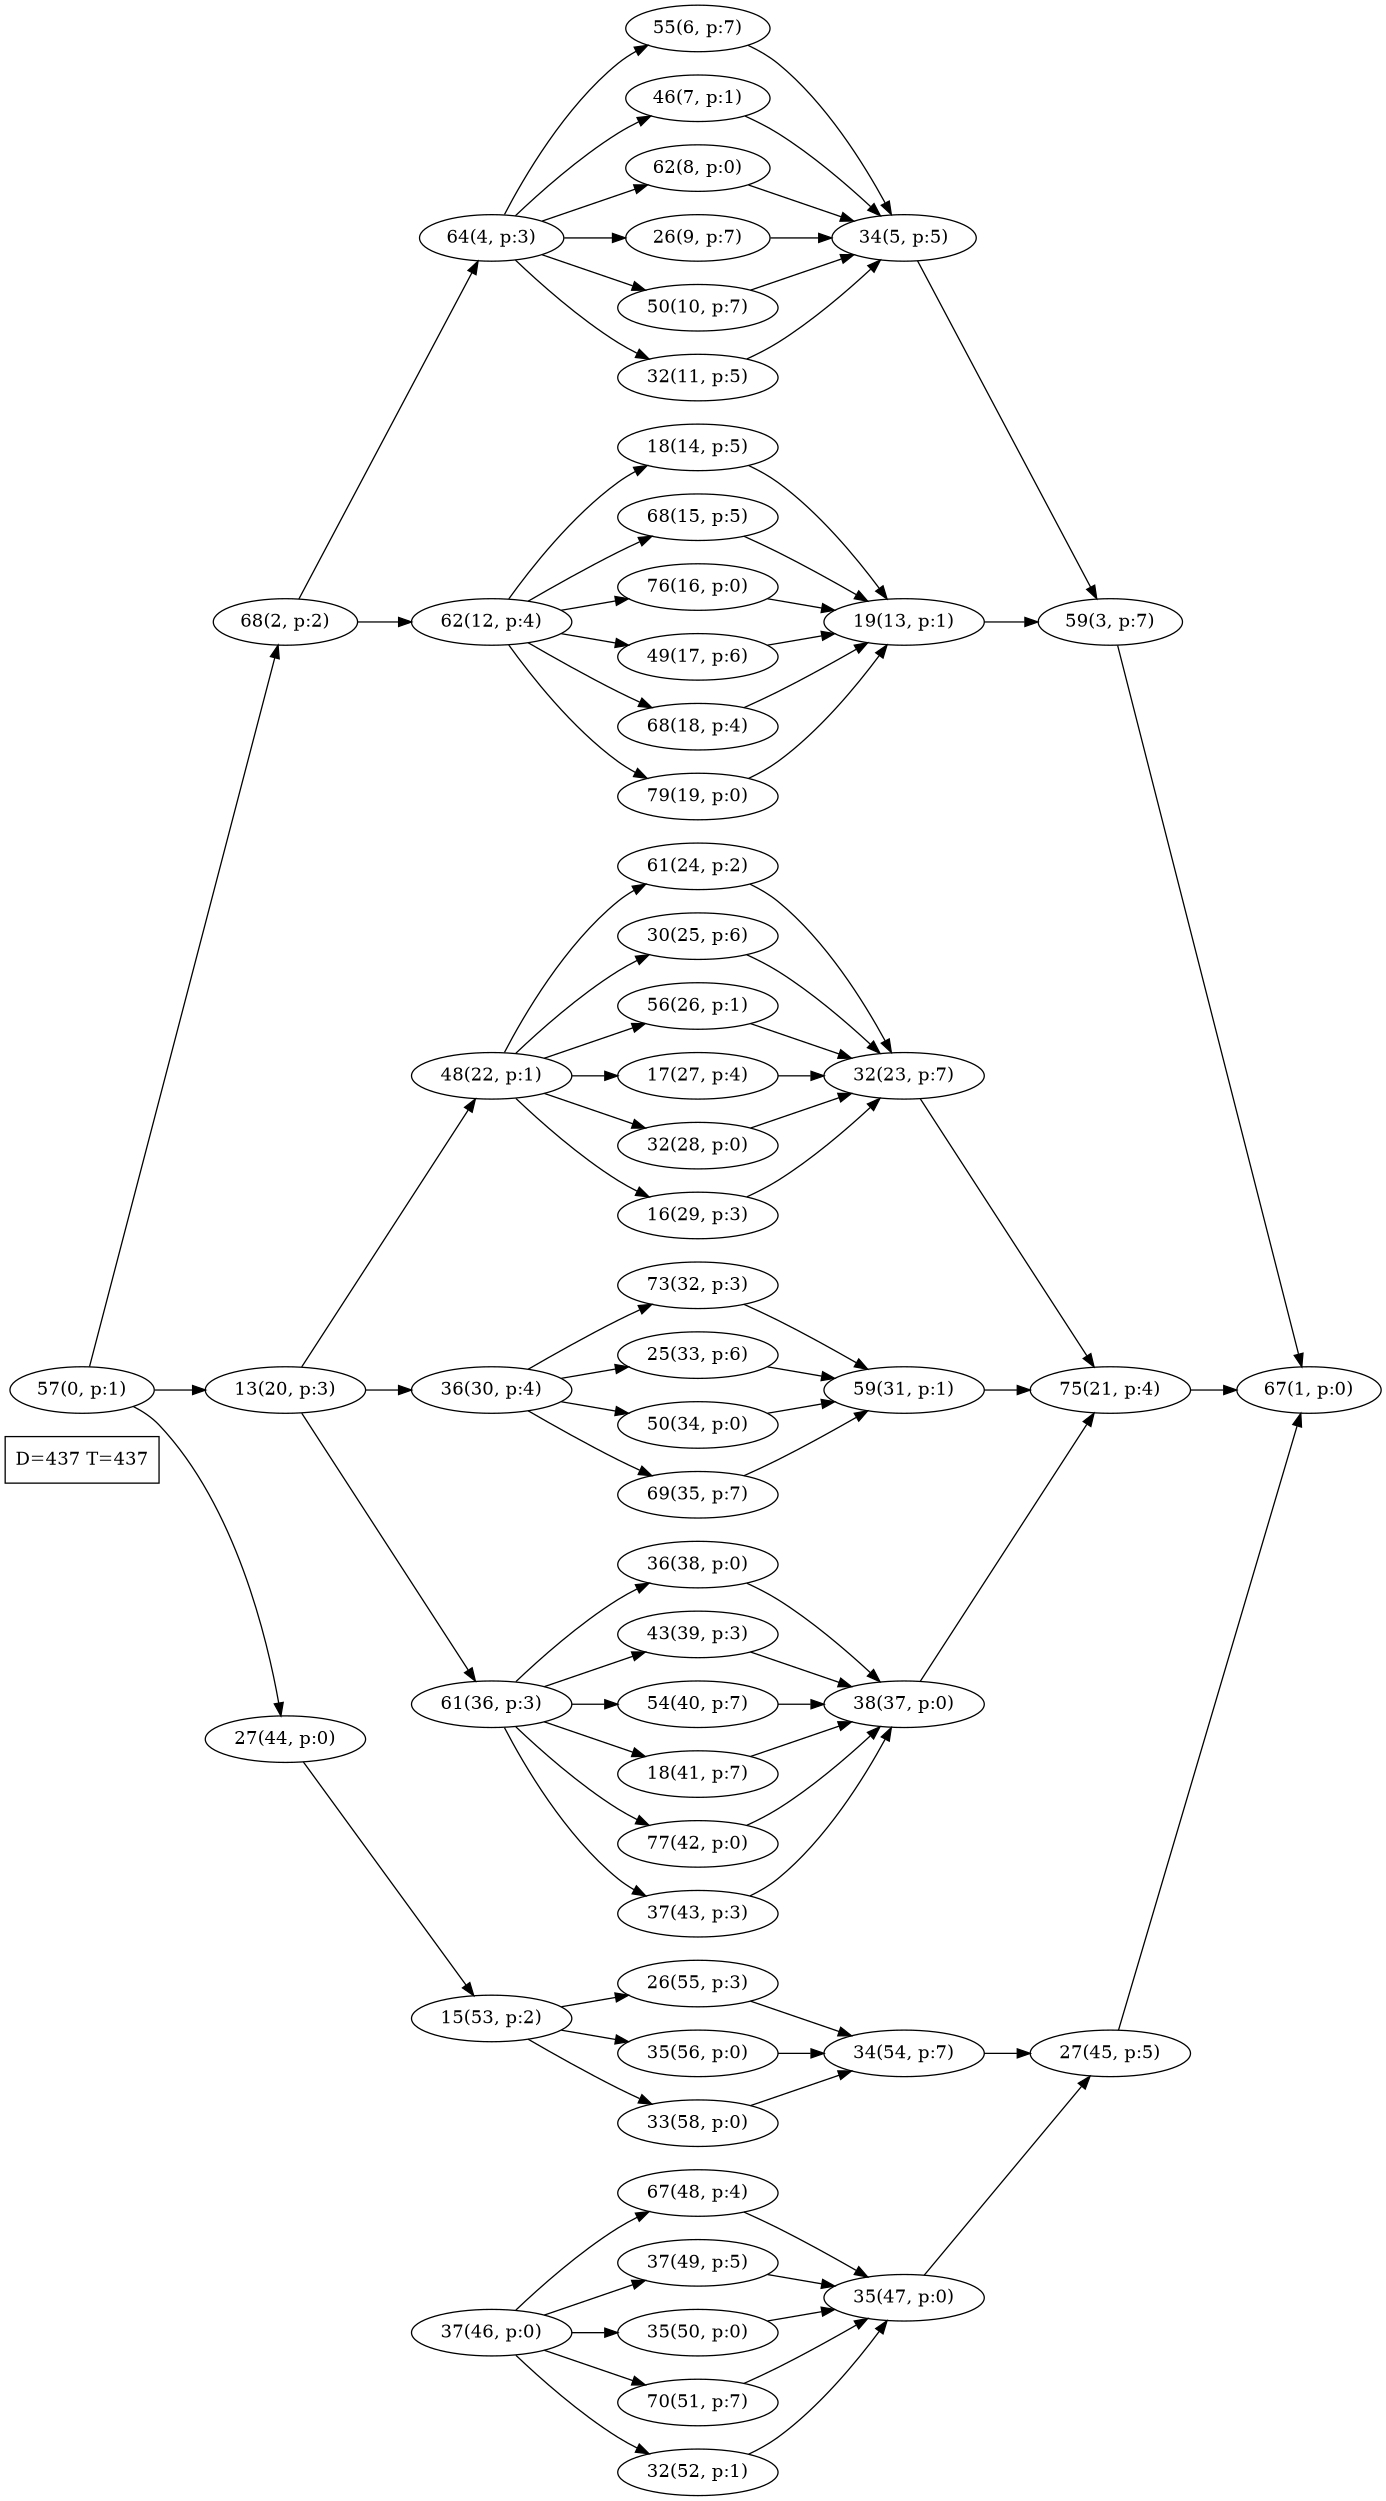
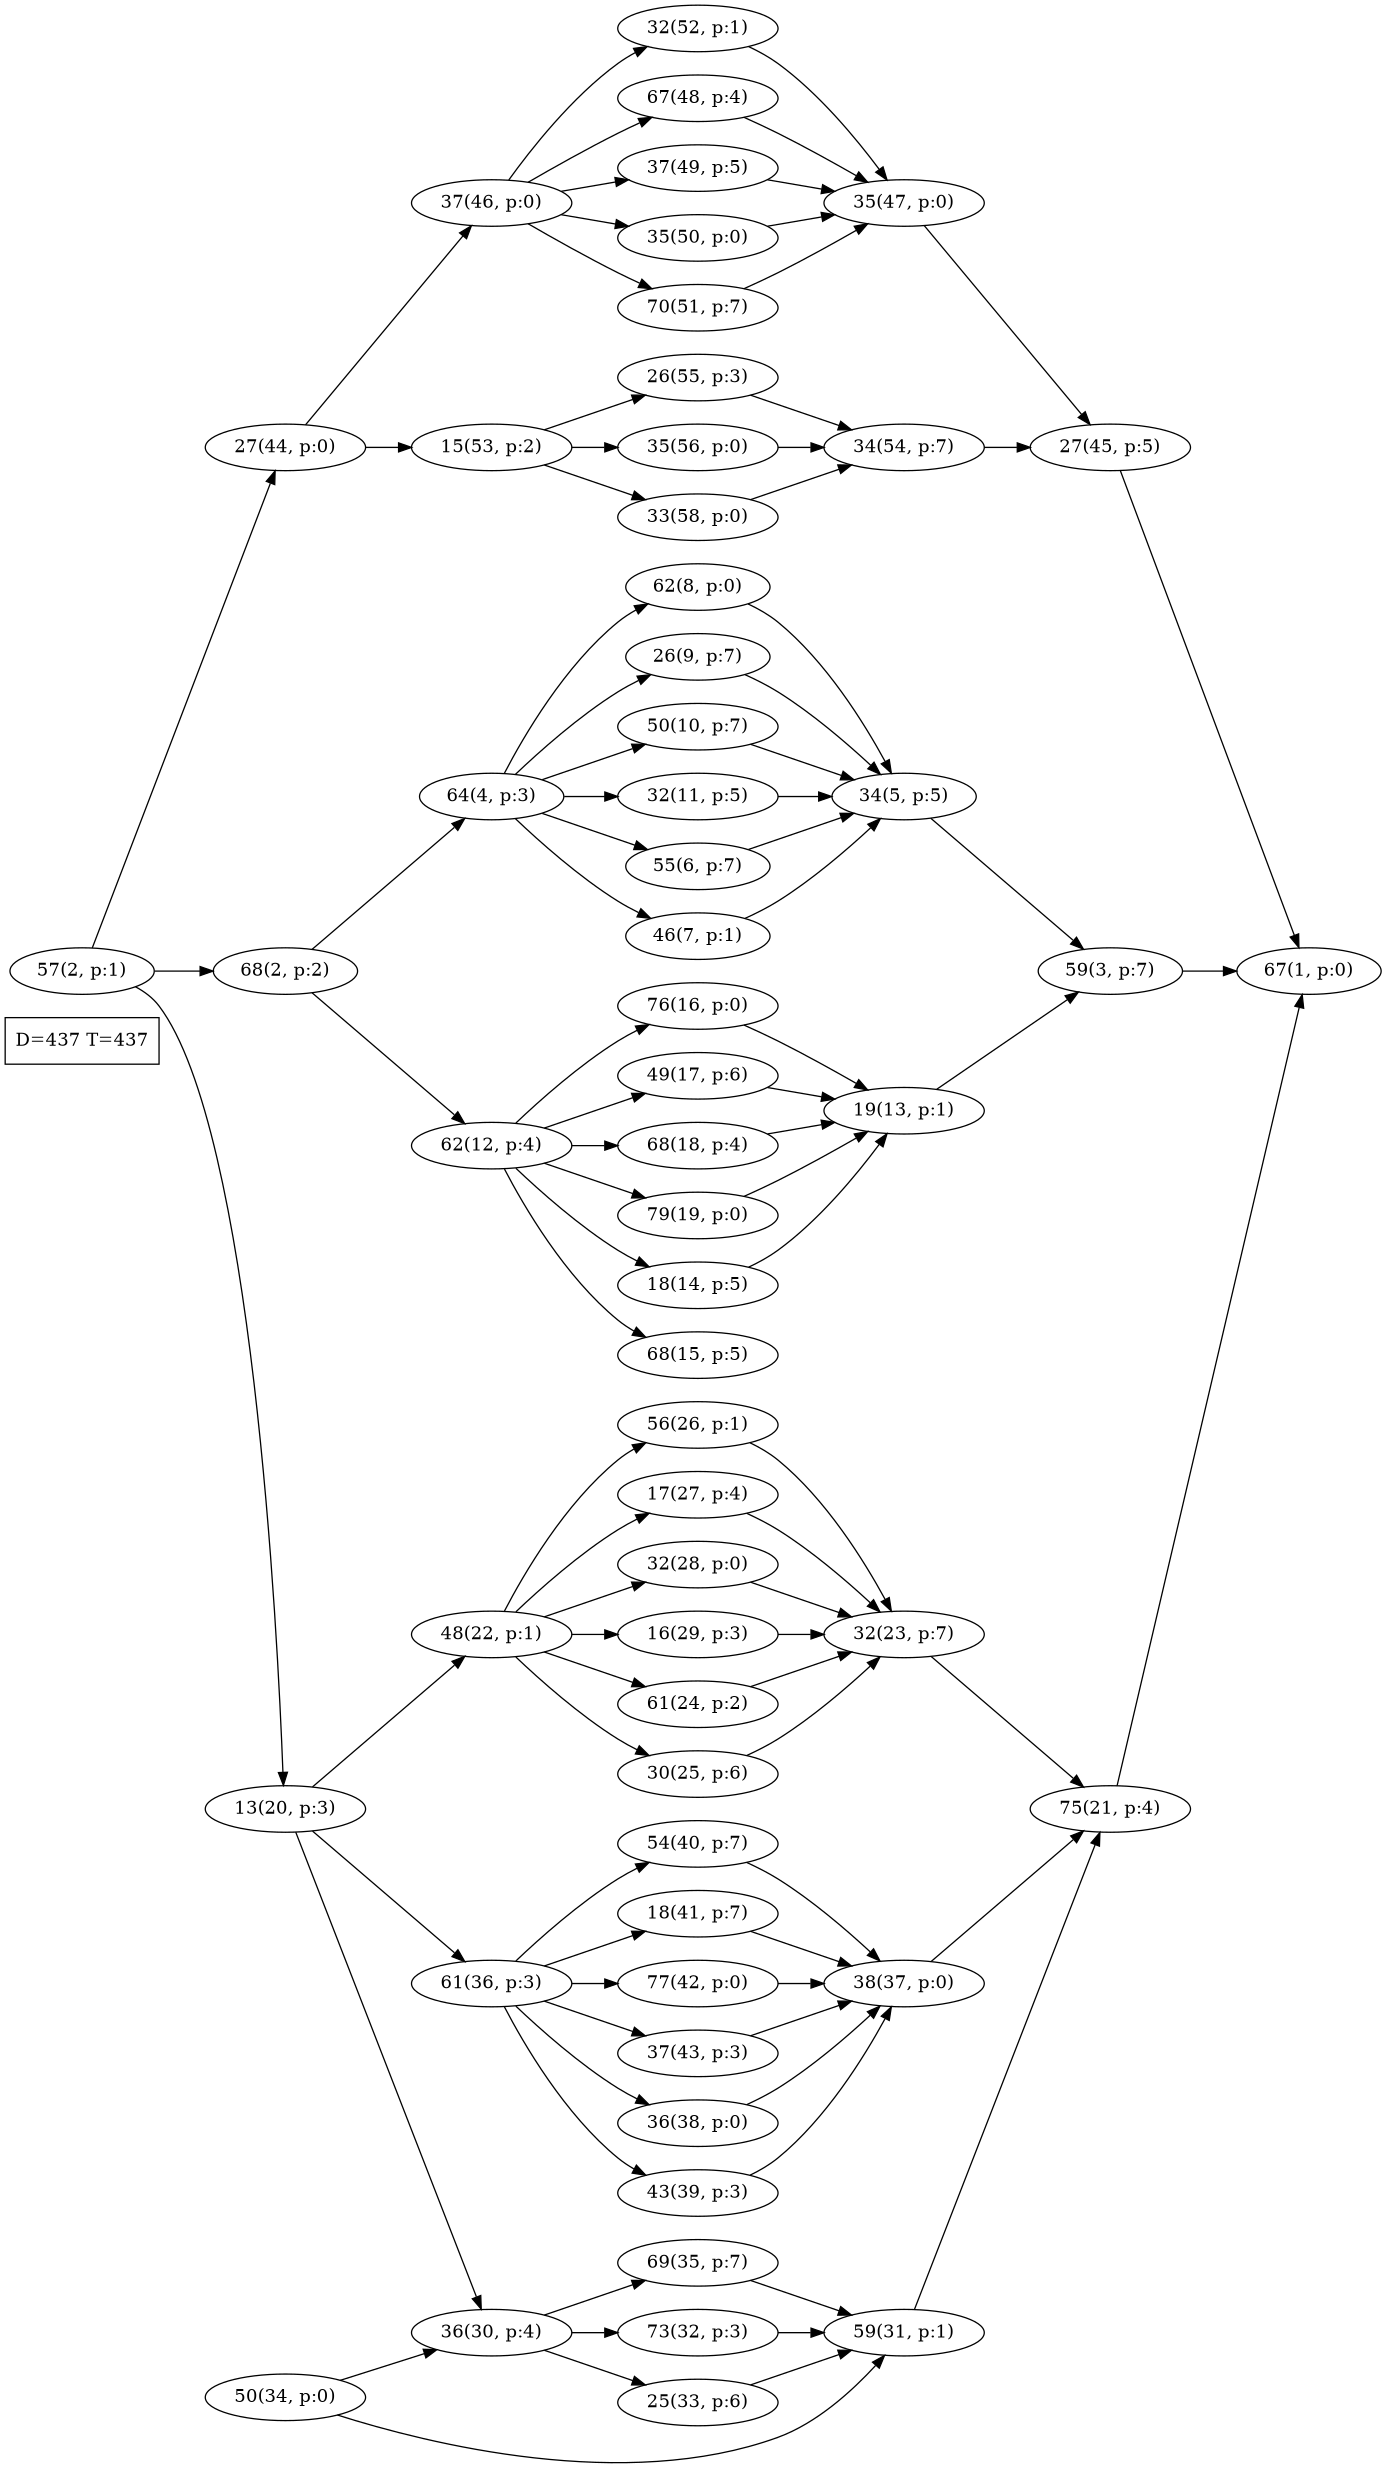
edge "27(44, p:0)" -> "37(46, p:0)": added
edge "68(15, p:5)" -> "19(13, p:1)": removed
node "57(0, p:1)": label "57(0, p:1)" -> "57(2, p:1)"
edge "36(30, p:4)" -> "50(34, p:0)": reversed
